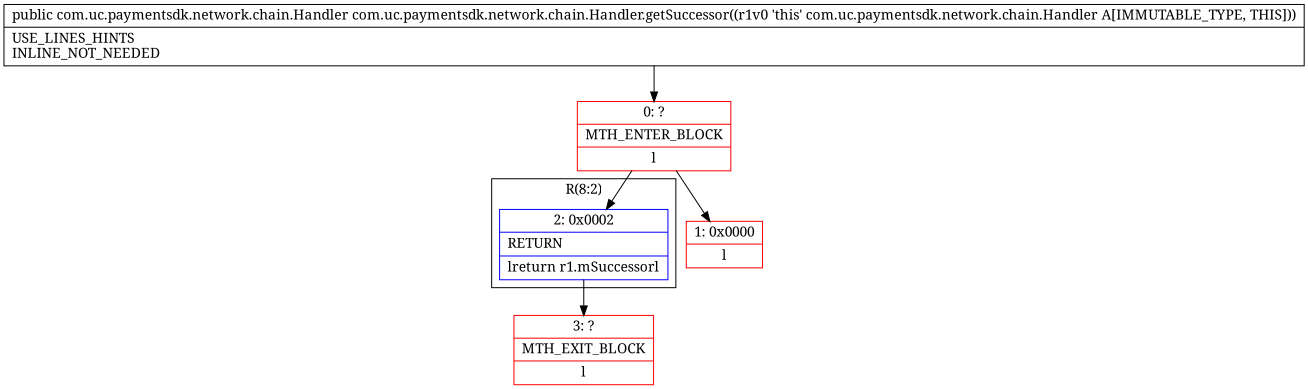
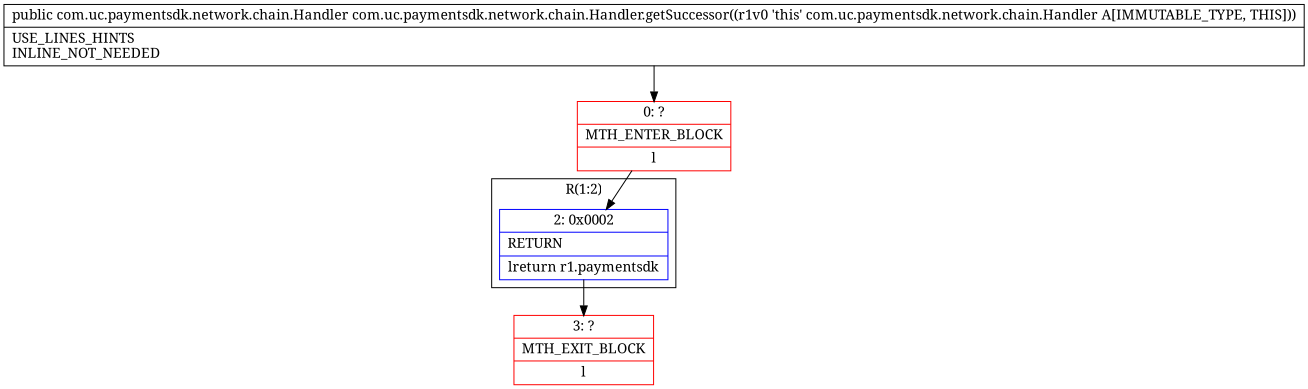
cluster "R(8:2)": label "R(8:2)" -> "R(1:2)"
node "1: 0x0000": removed
node "2: 0x0002": text "lreturn r1.mSuccessorl" -> "lreturn r1.paymentsdk"
